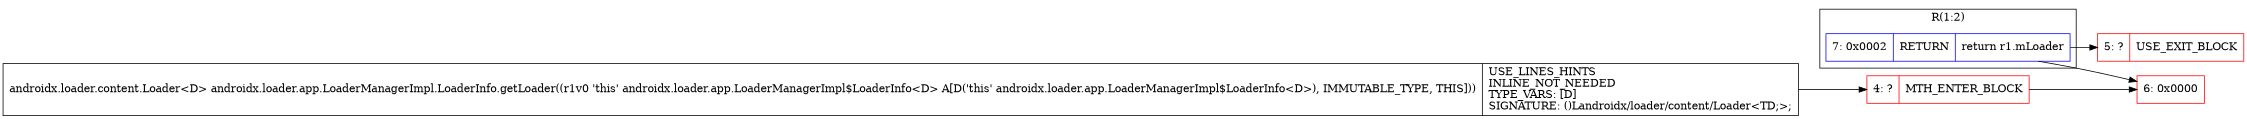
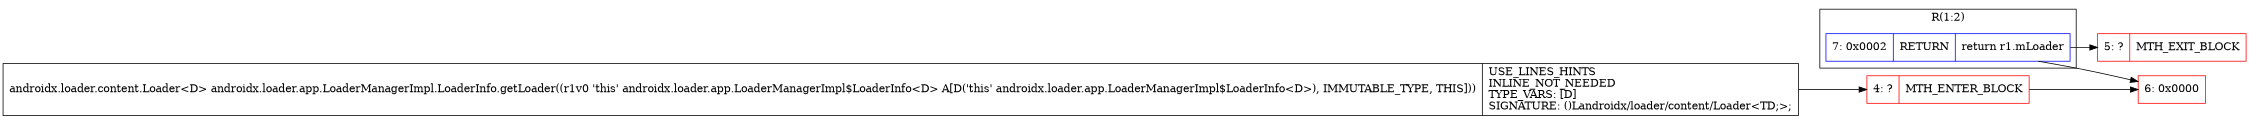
node "5: ?": text "USE_EXIT_BLOCK" -> "MTH_EXIT_BLOCK"
